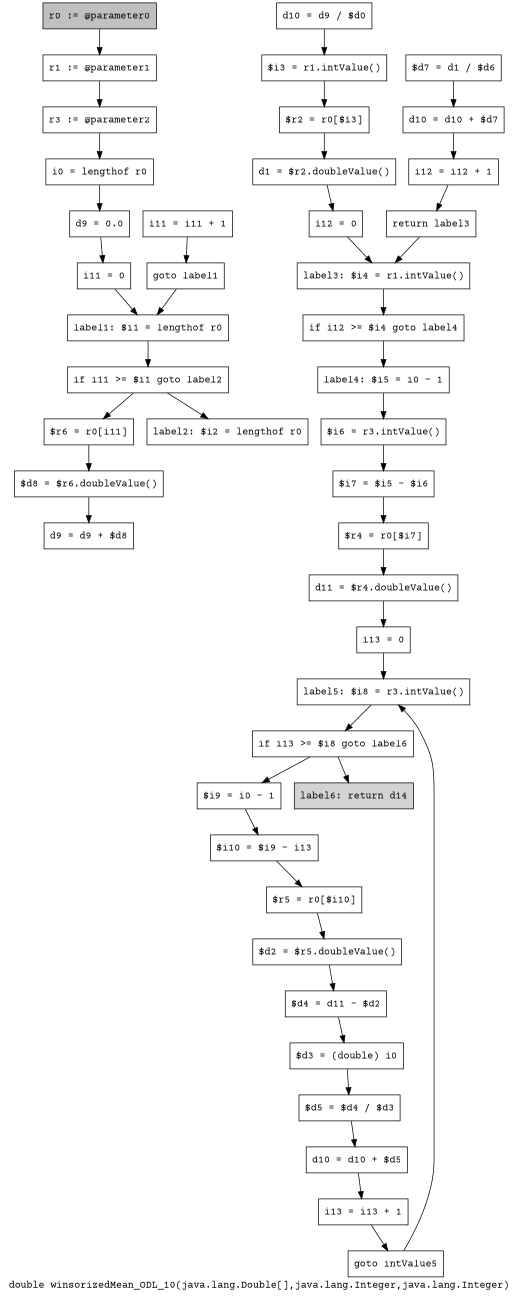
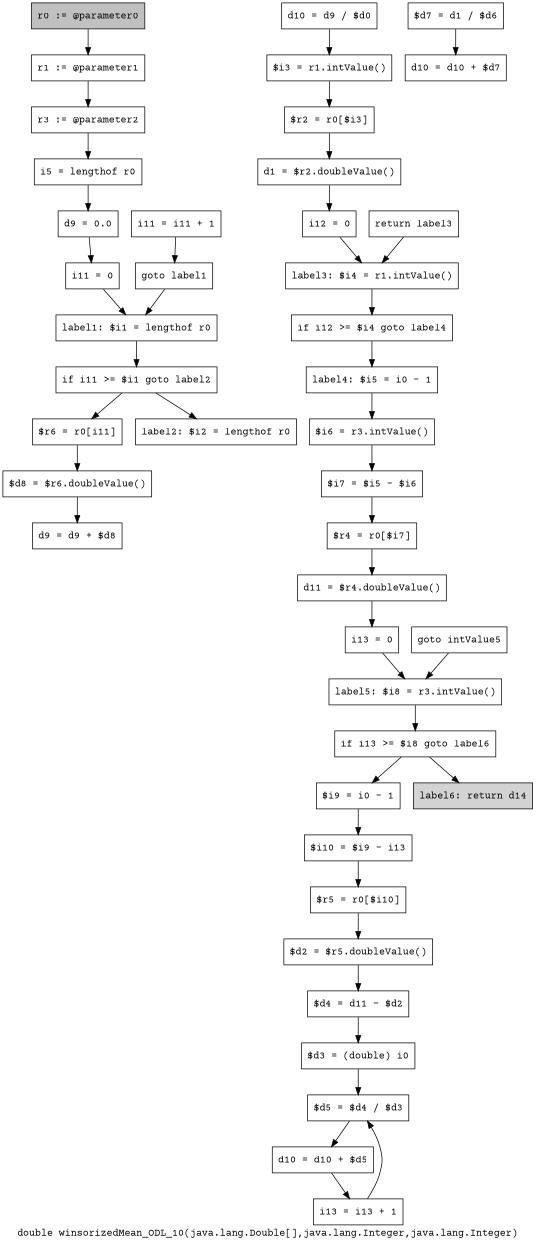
node "i0 = lengthof r0": label "i0 = lengthof r0" -> "i5 = lengthof r0"
node "i12 = i12 + 1": removed
edge "i13 = i13 + 1" -> "goto intValue5": now "i13 = i13 + 1" -> "$d5 = $d4 / $d3"
